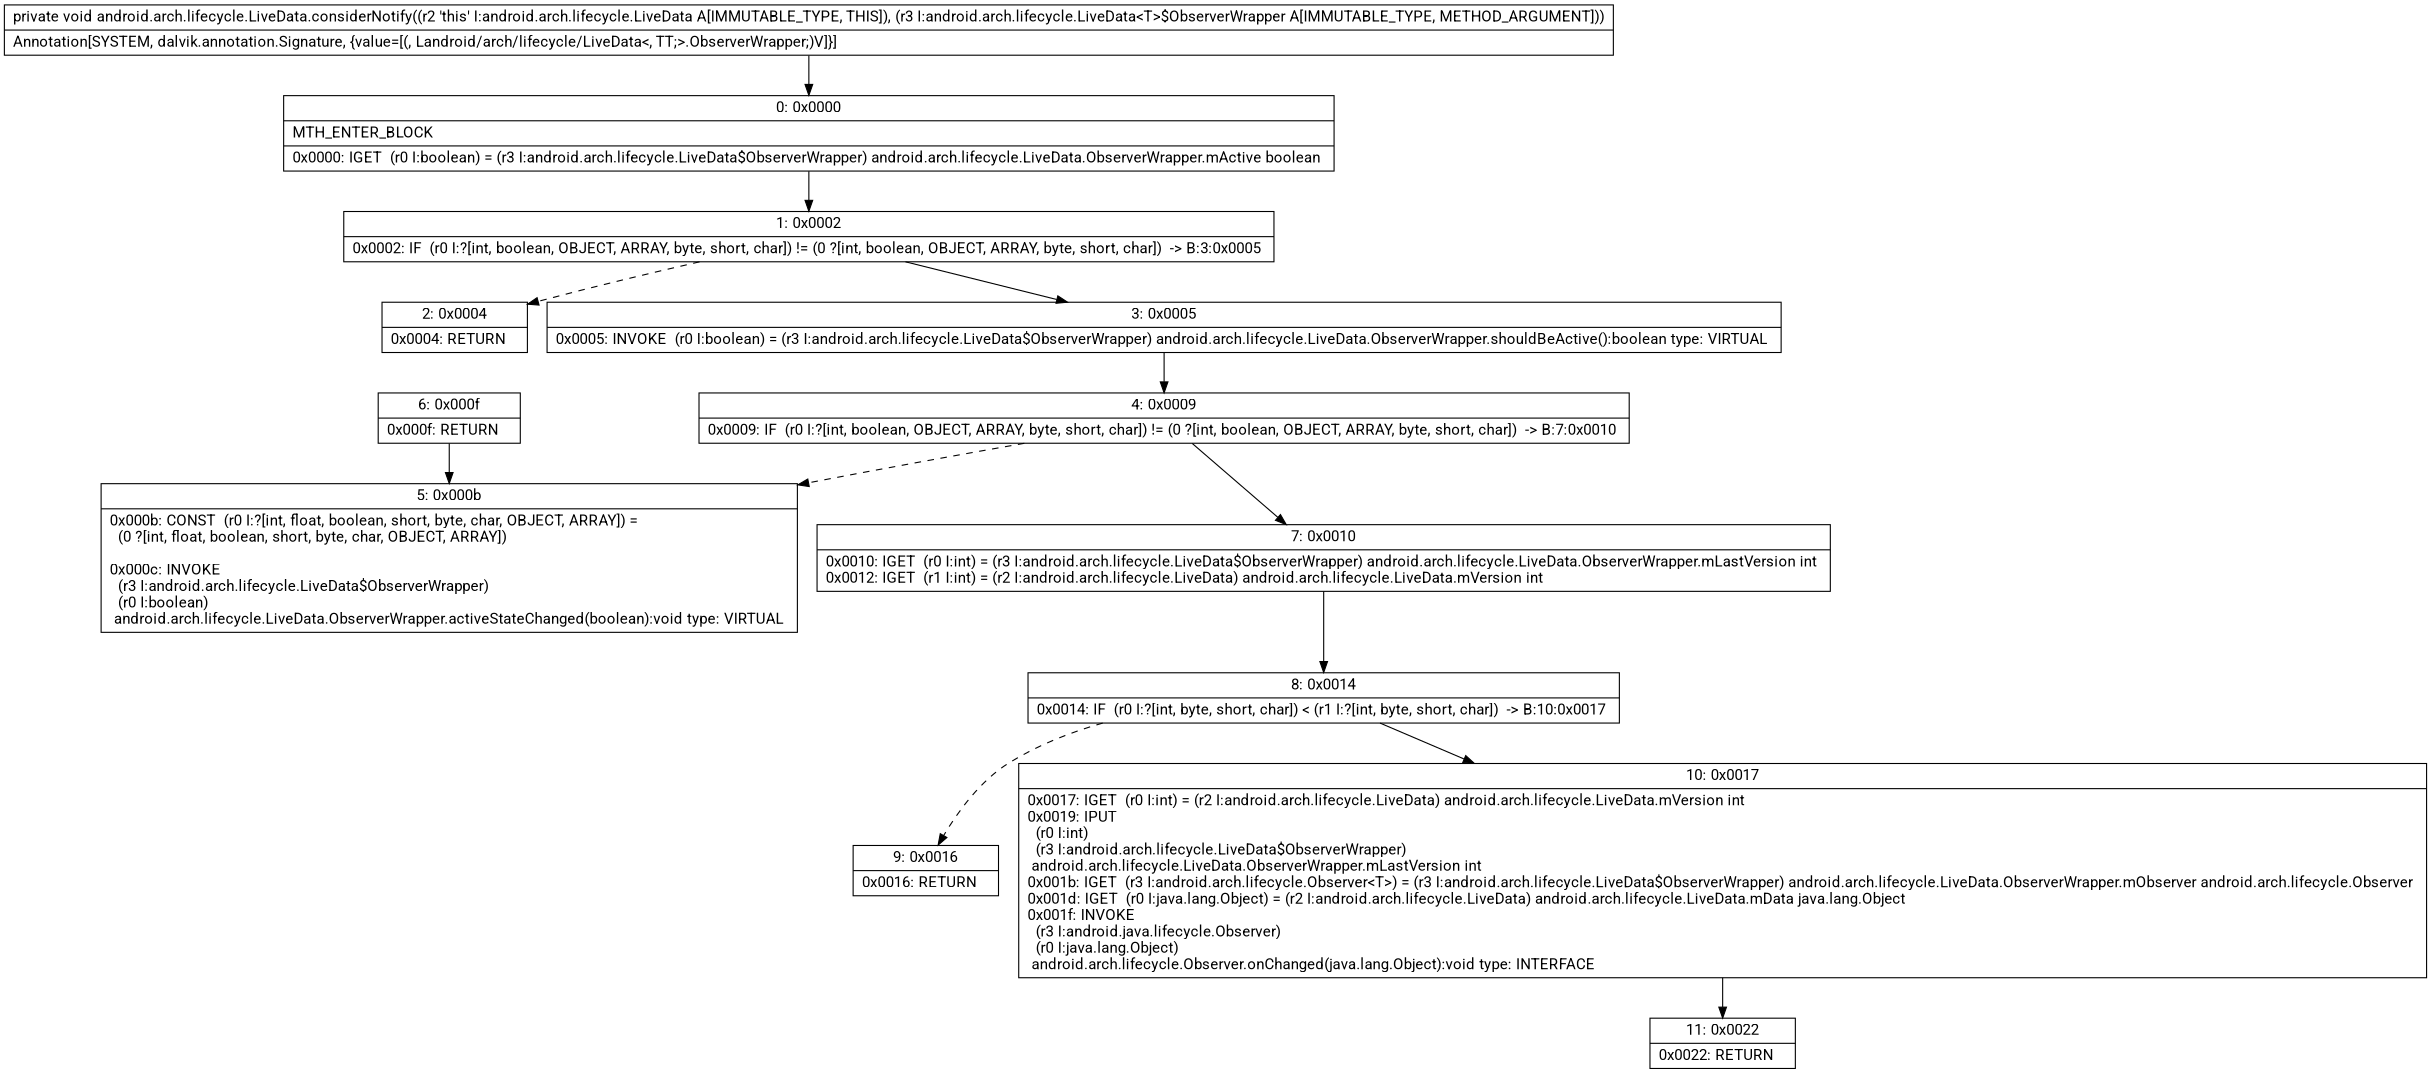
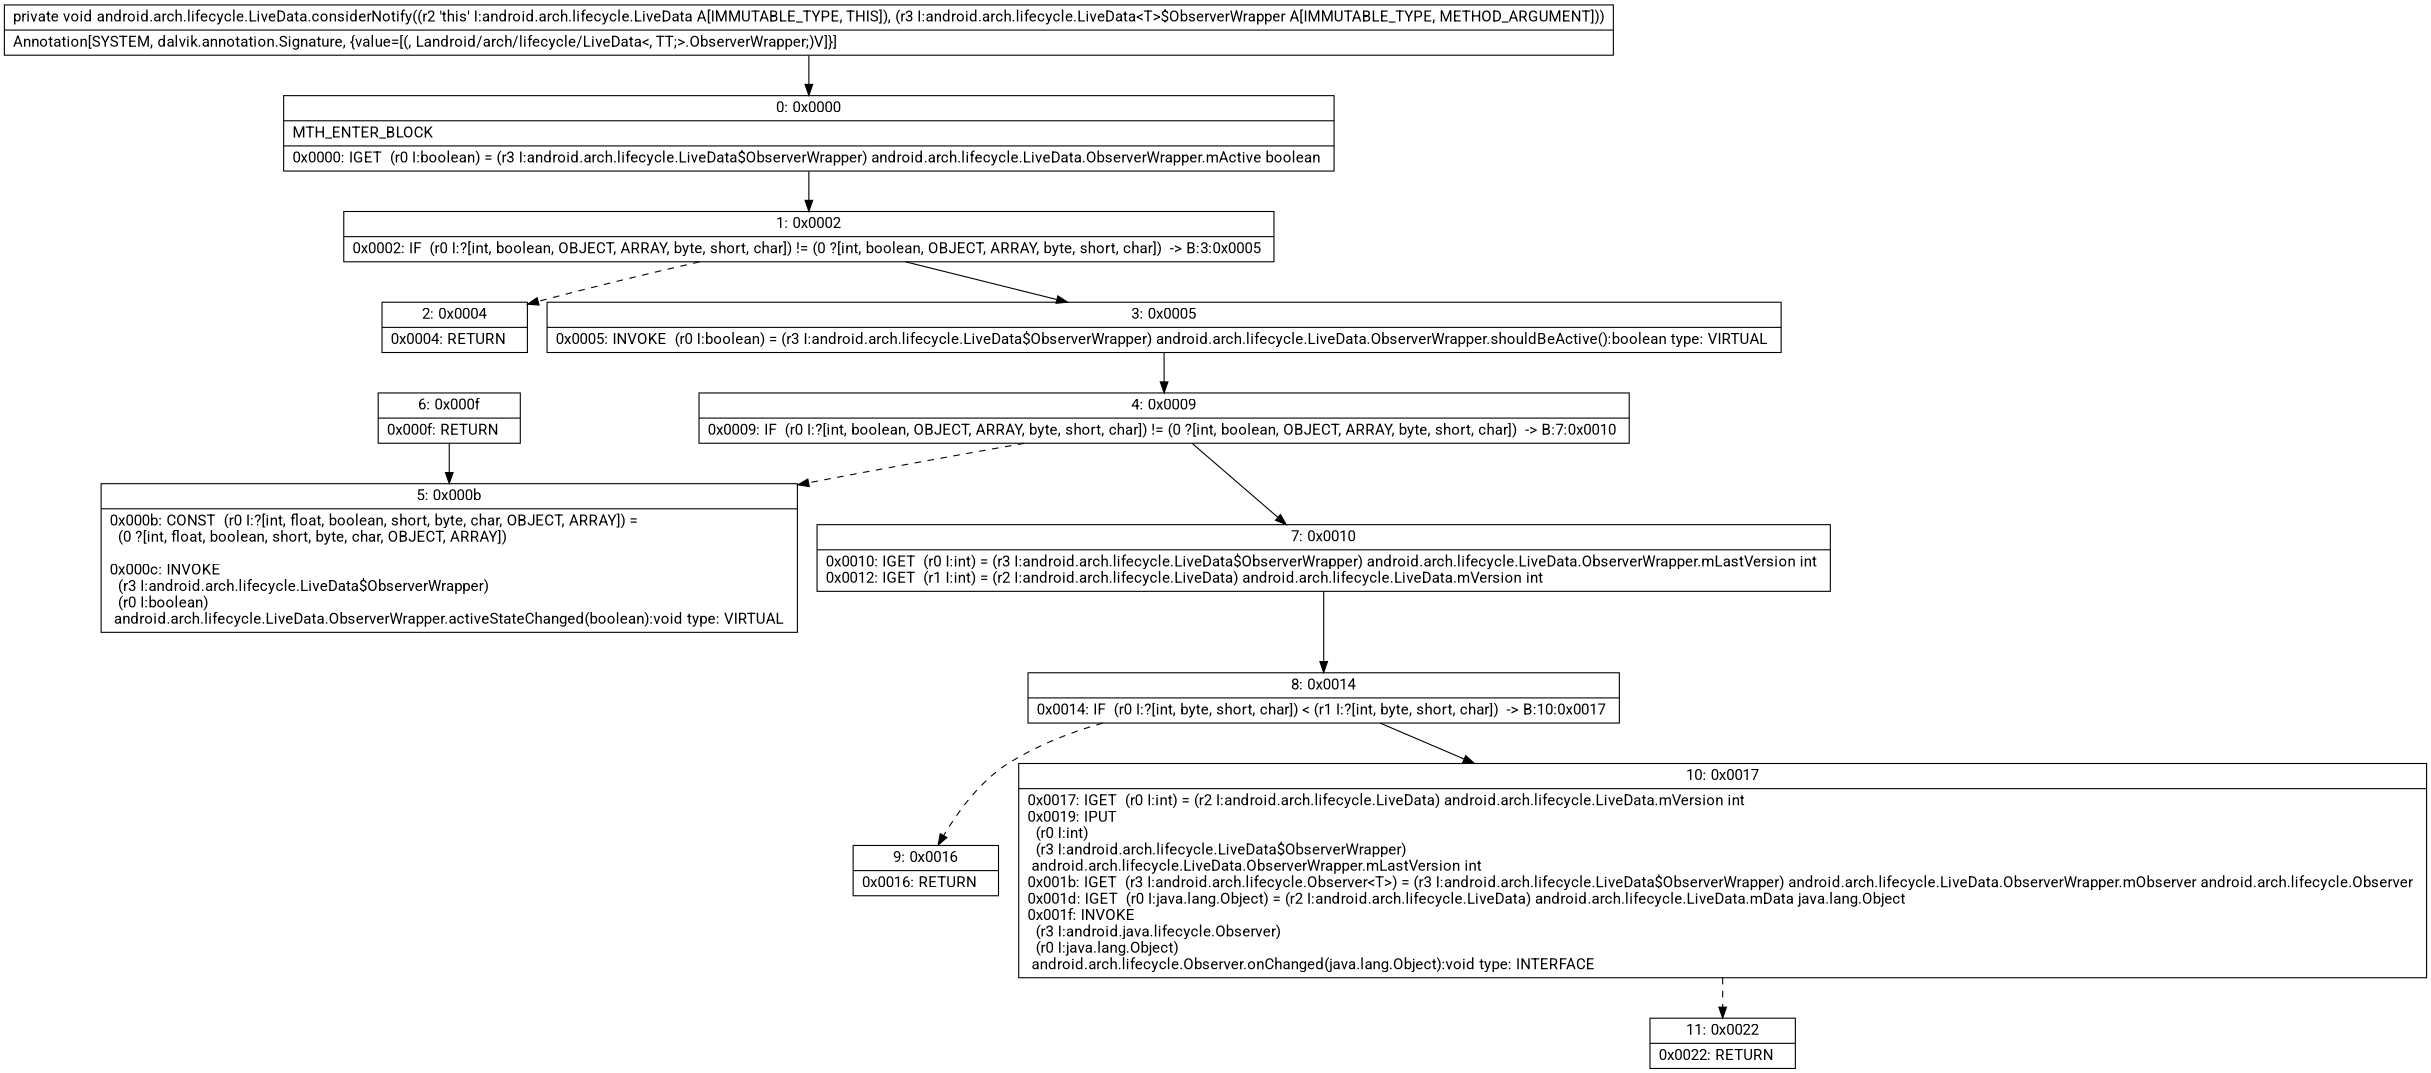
edge "10: 0x0017" -> "11: 0x0022": style solid -> dashed
